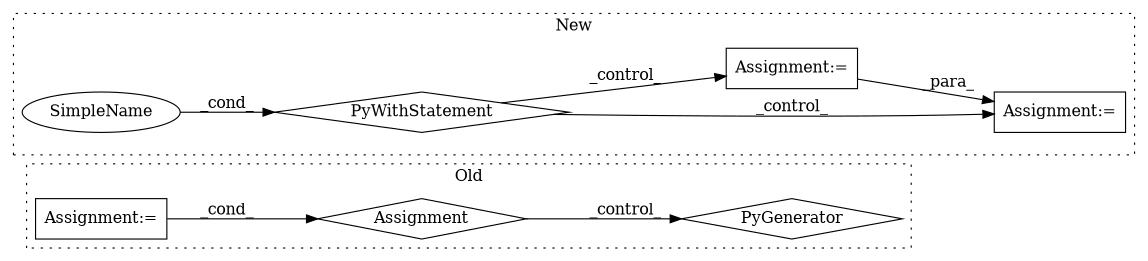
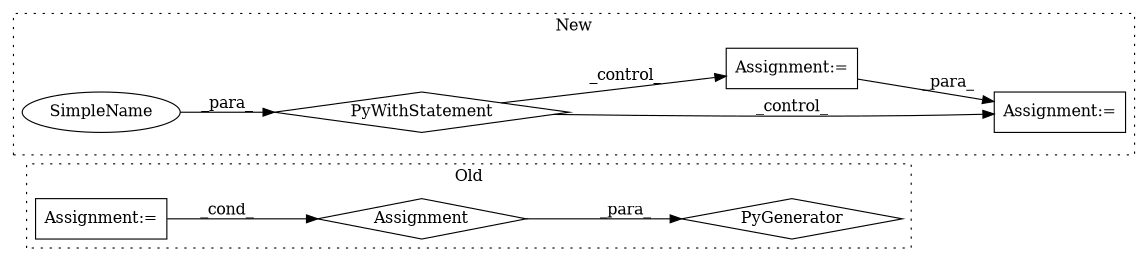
edge "SimpleName" -> "PyWithStatement": label "_cond_" -> "_para_"
edge "Assignment" -> "PyGenerator": label "_control_" -> "_para_"
